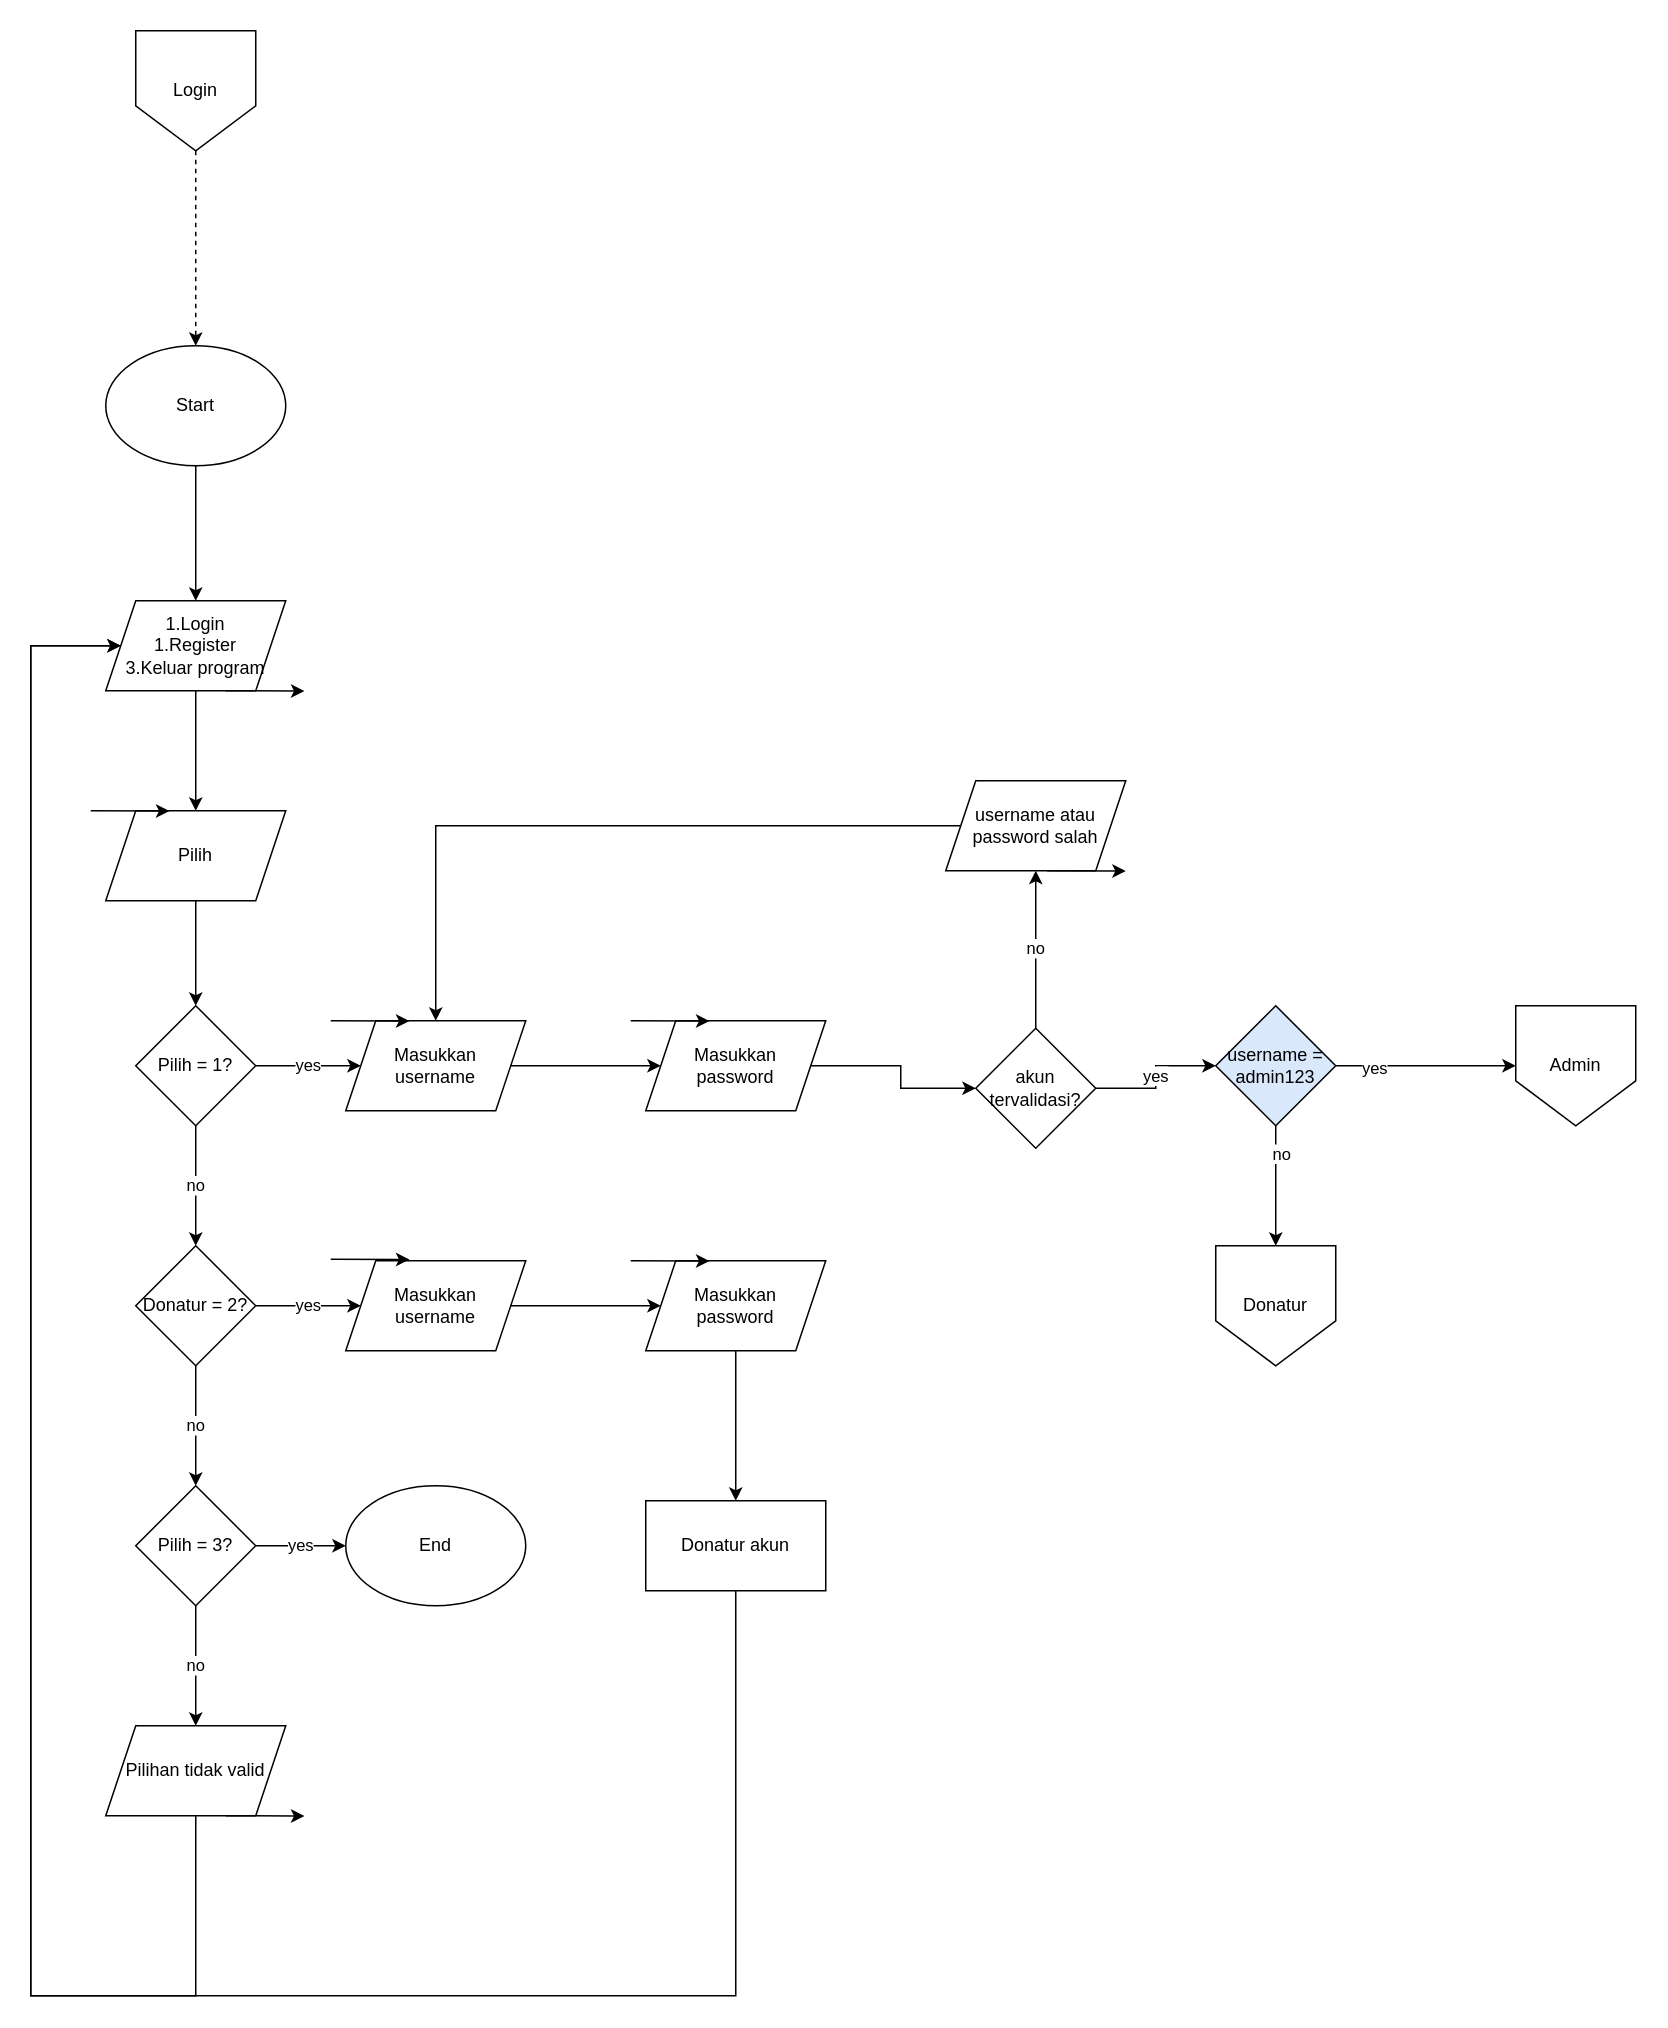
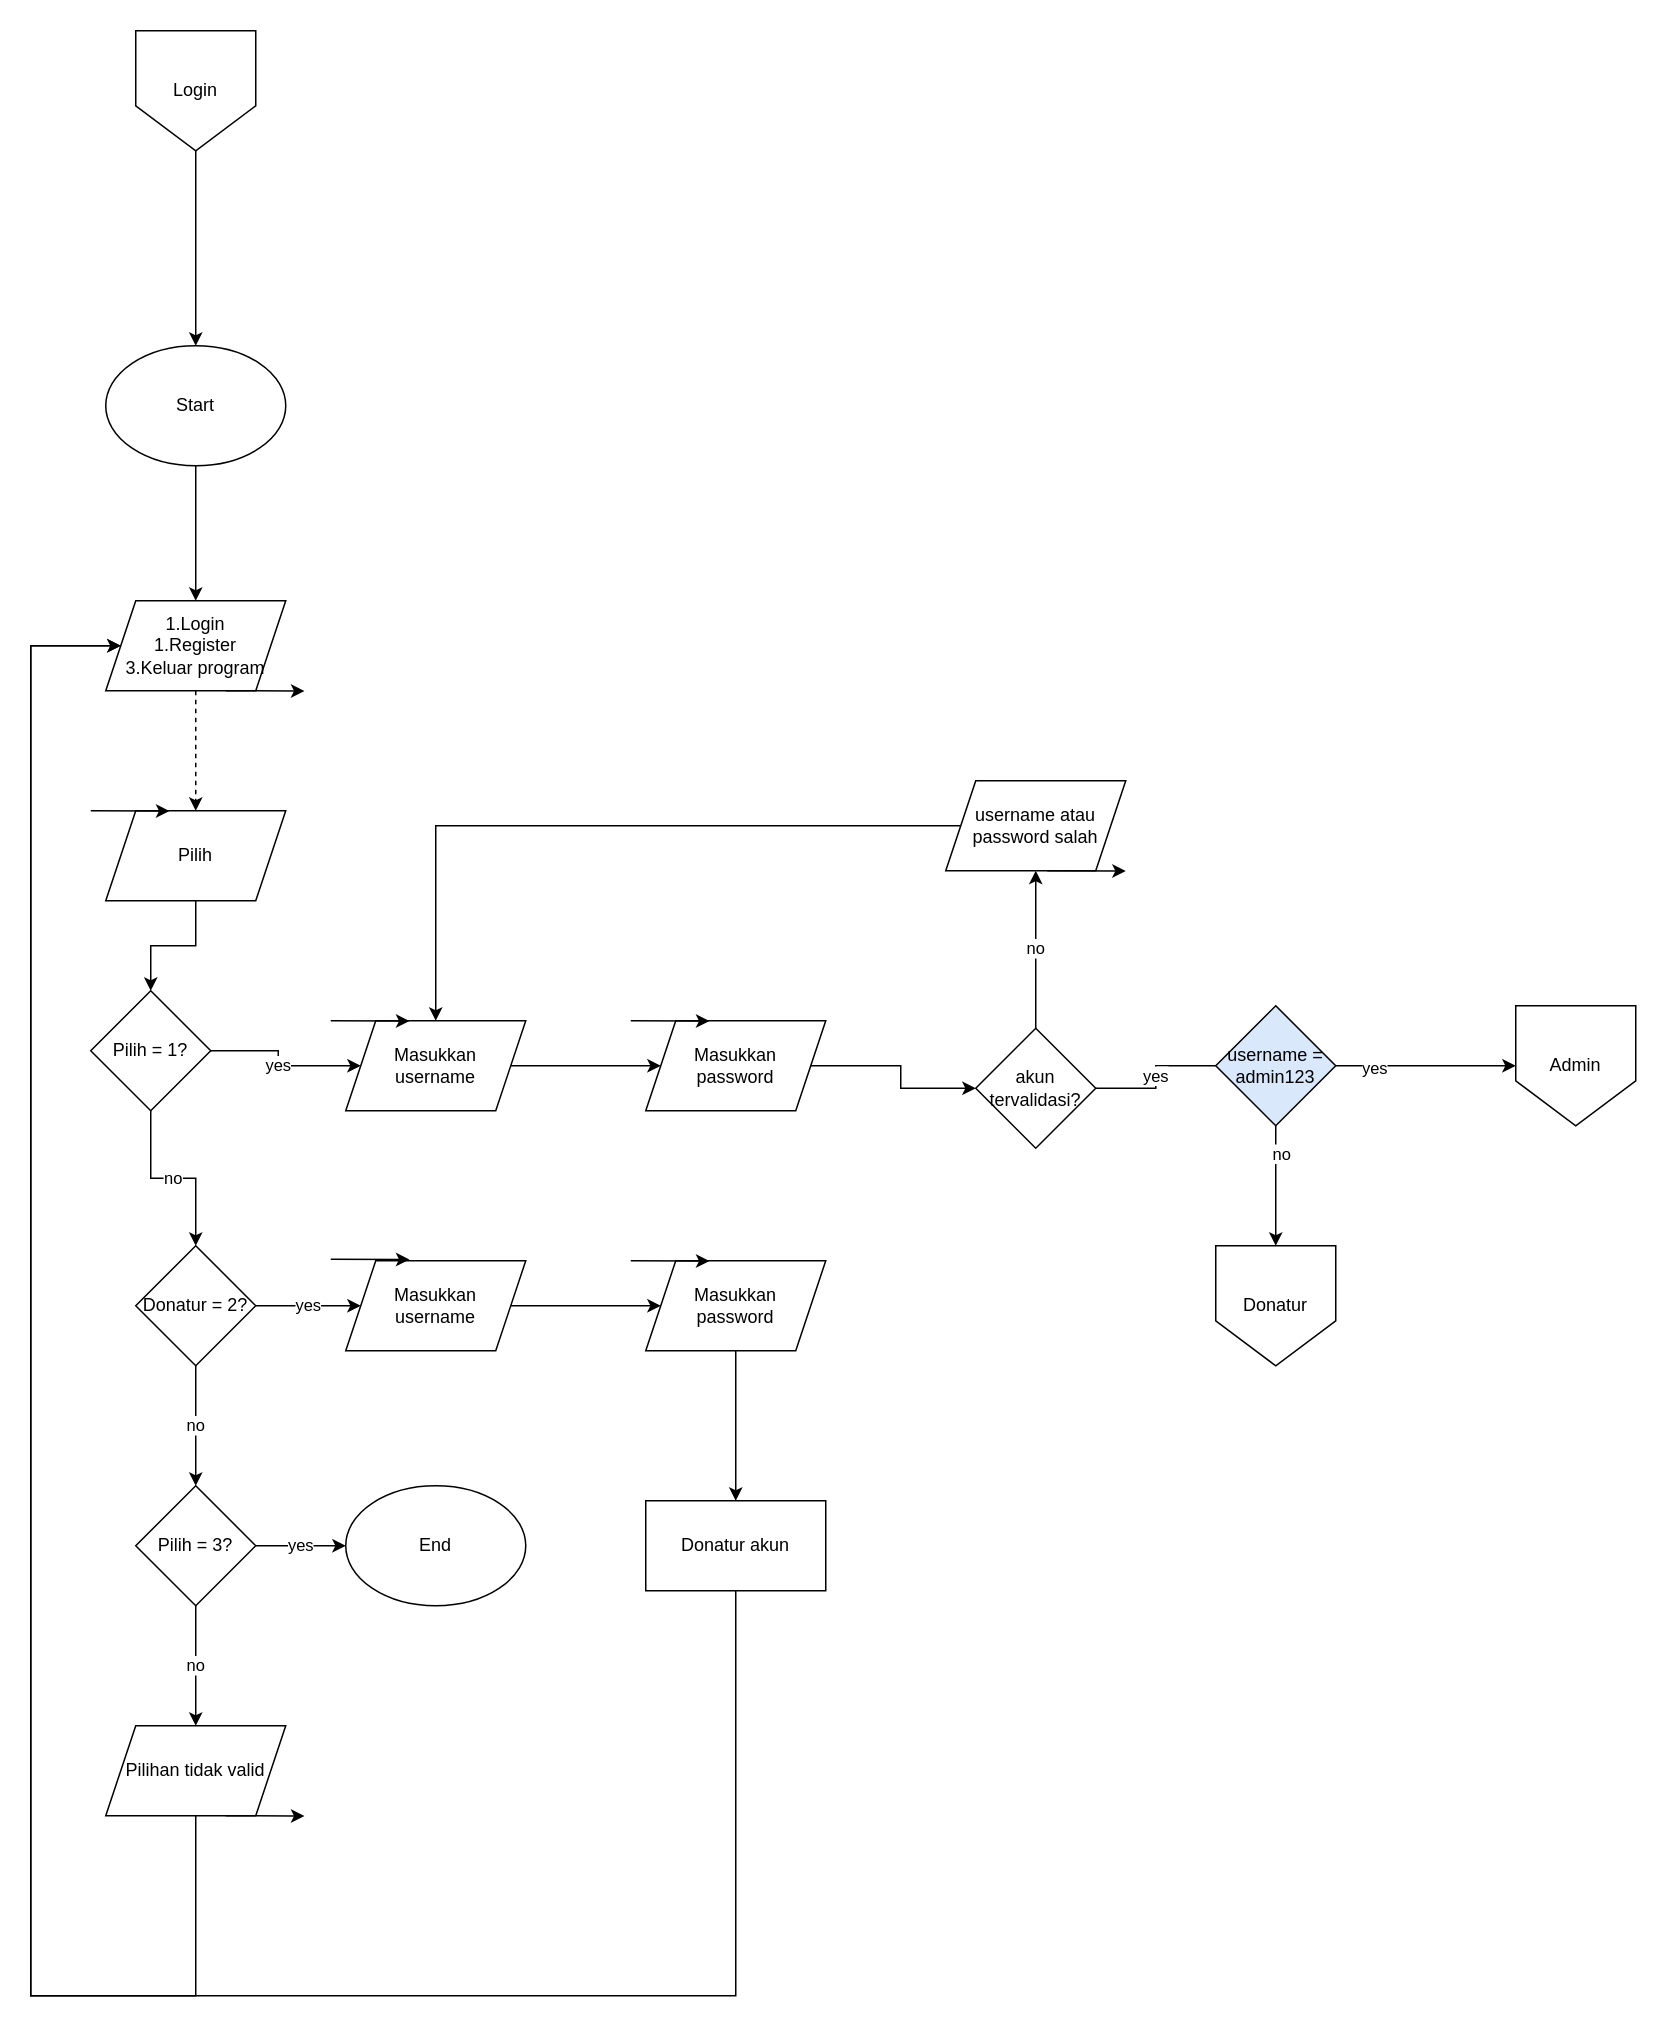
edge "Login" -> "Start": style dashed -> solid
edge "1.Login 1.Register 3.Keluar program" -> "Pilih": style solid -> dashed
node "Pilih = 1?": moved (196, 1066) -> (151, 1051)
edge "akun tervalidasi?" -> "username = admin123": arrowhead classic -> none
